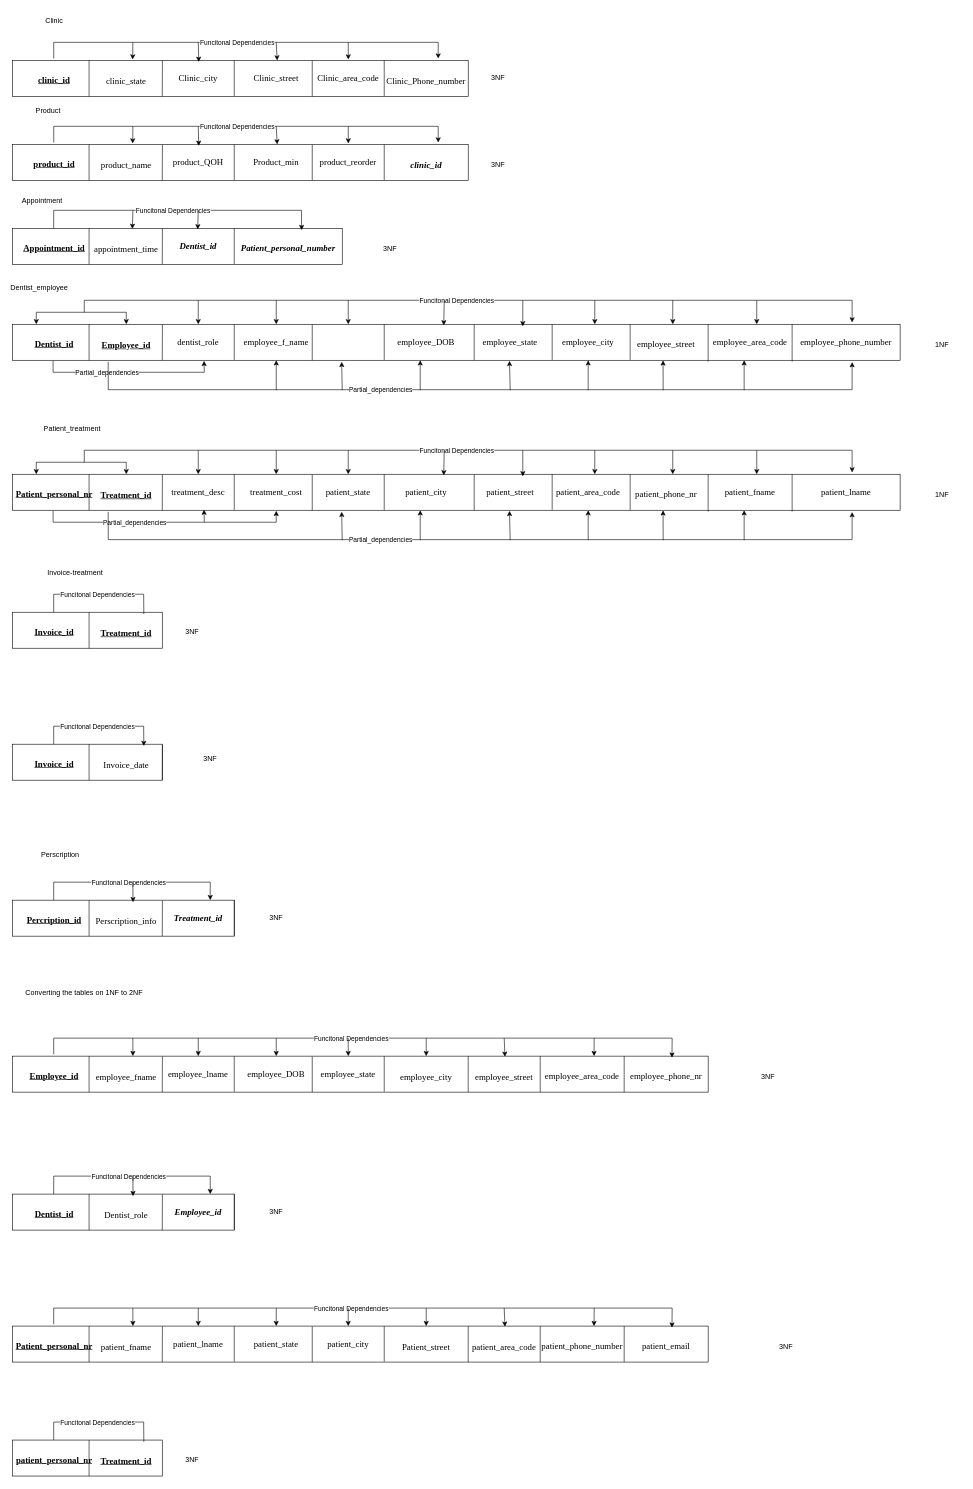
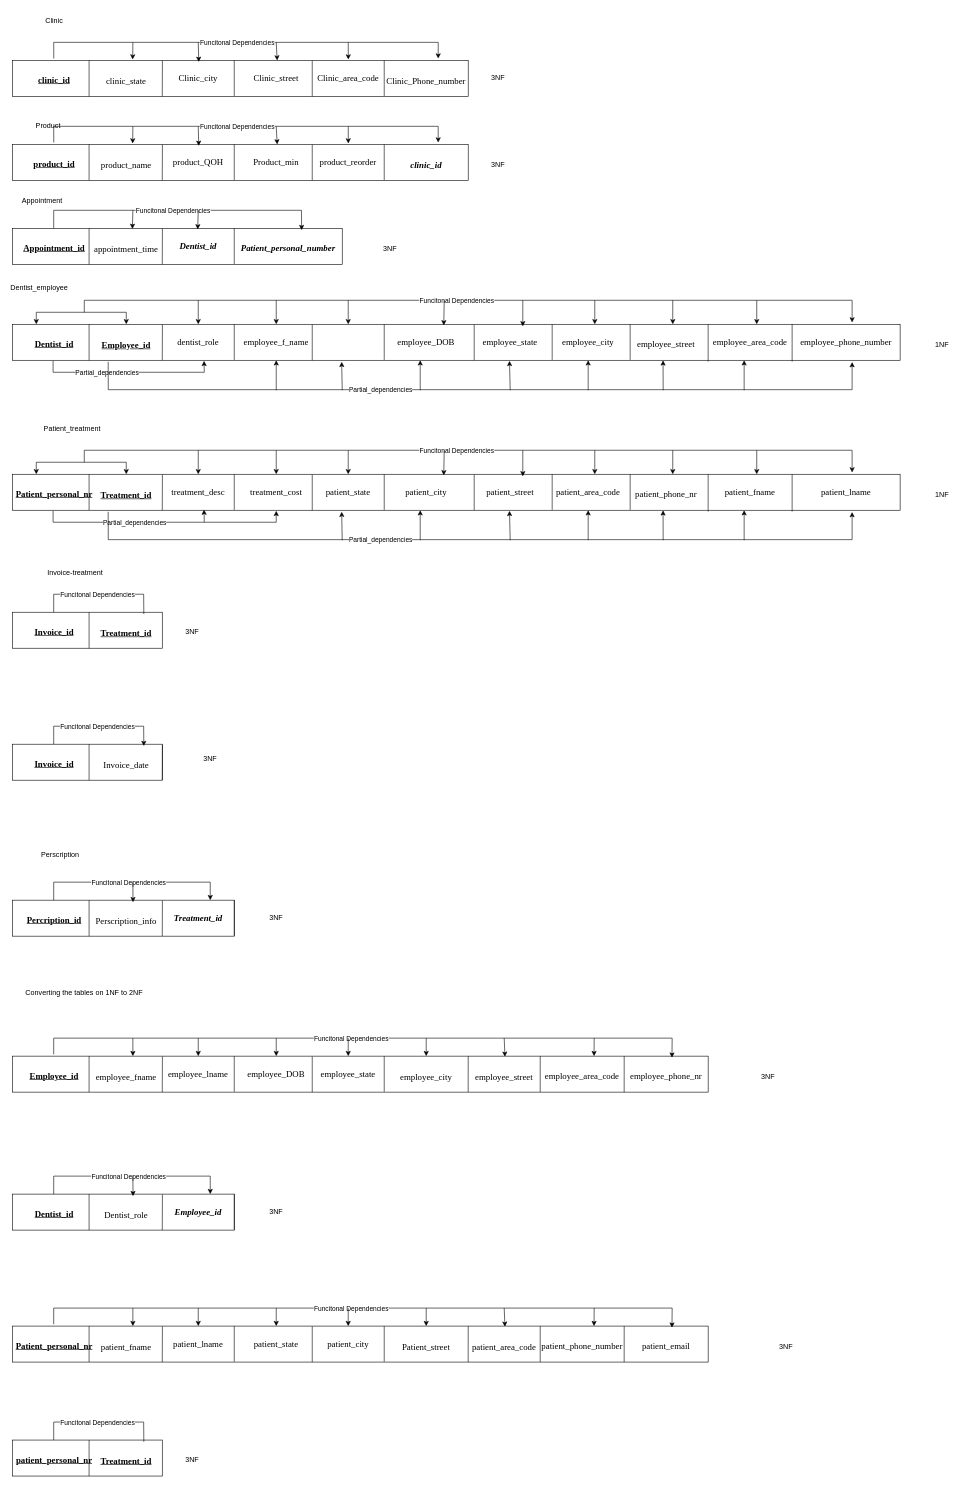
node "Product": moved (48, 111) -> (48, 126)
